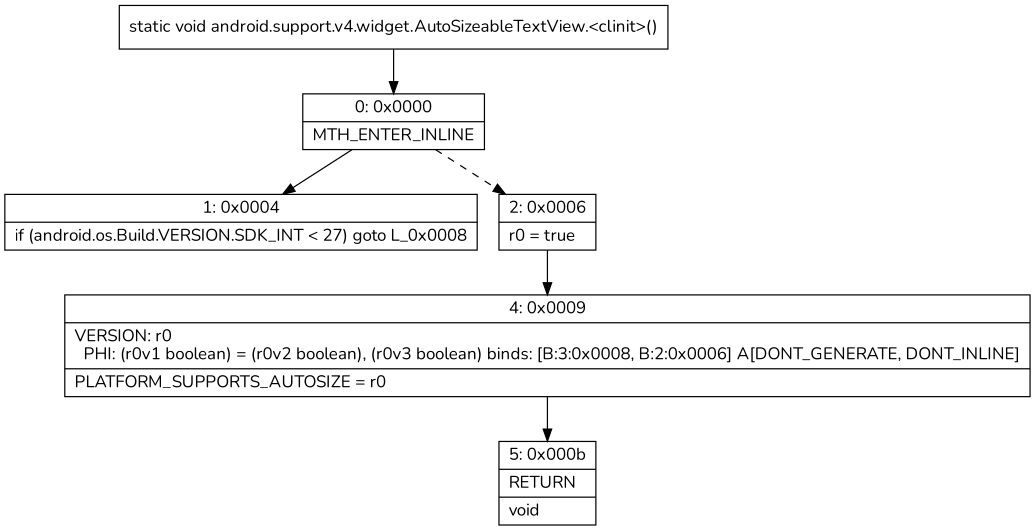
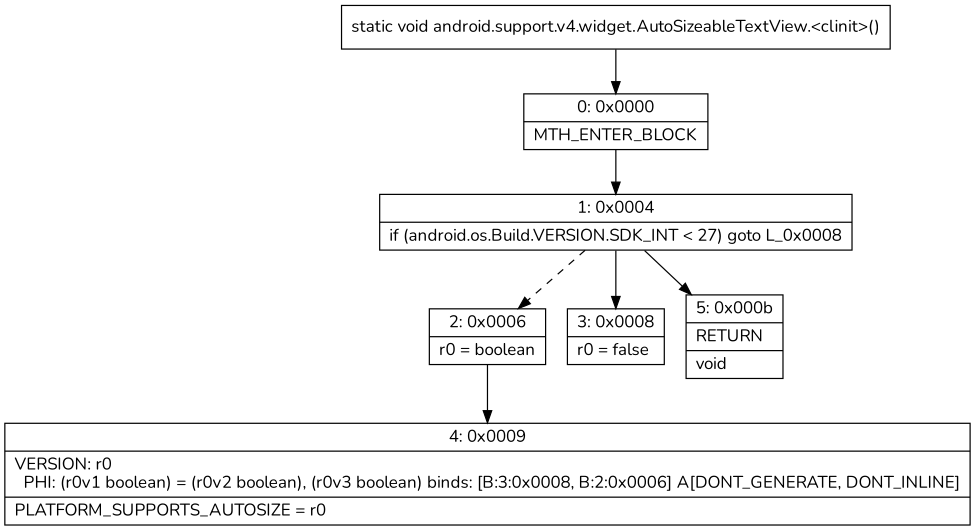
node "0: 0x0000": text "MTH_ENTER_INLINE" -> "MTH_ENTER_BLOCK"
edge "0: 0x0000" -> "2: 0x0006": now "1: 0x0004" -> "2: 0x0006"
node "2: 0x0006": text "r0 = true" -> "r0 = boolean"
node "3: 0x0008": added
edge "4: 0x0009" -> "5: 0x000b": now "1: 0x0004" -> "5: 0x000b"
